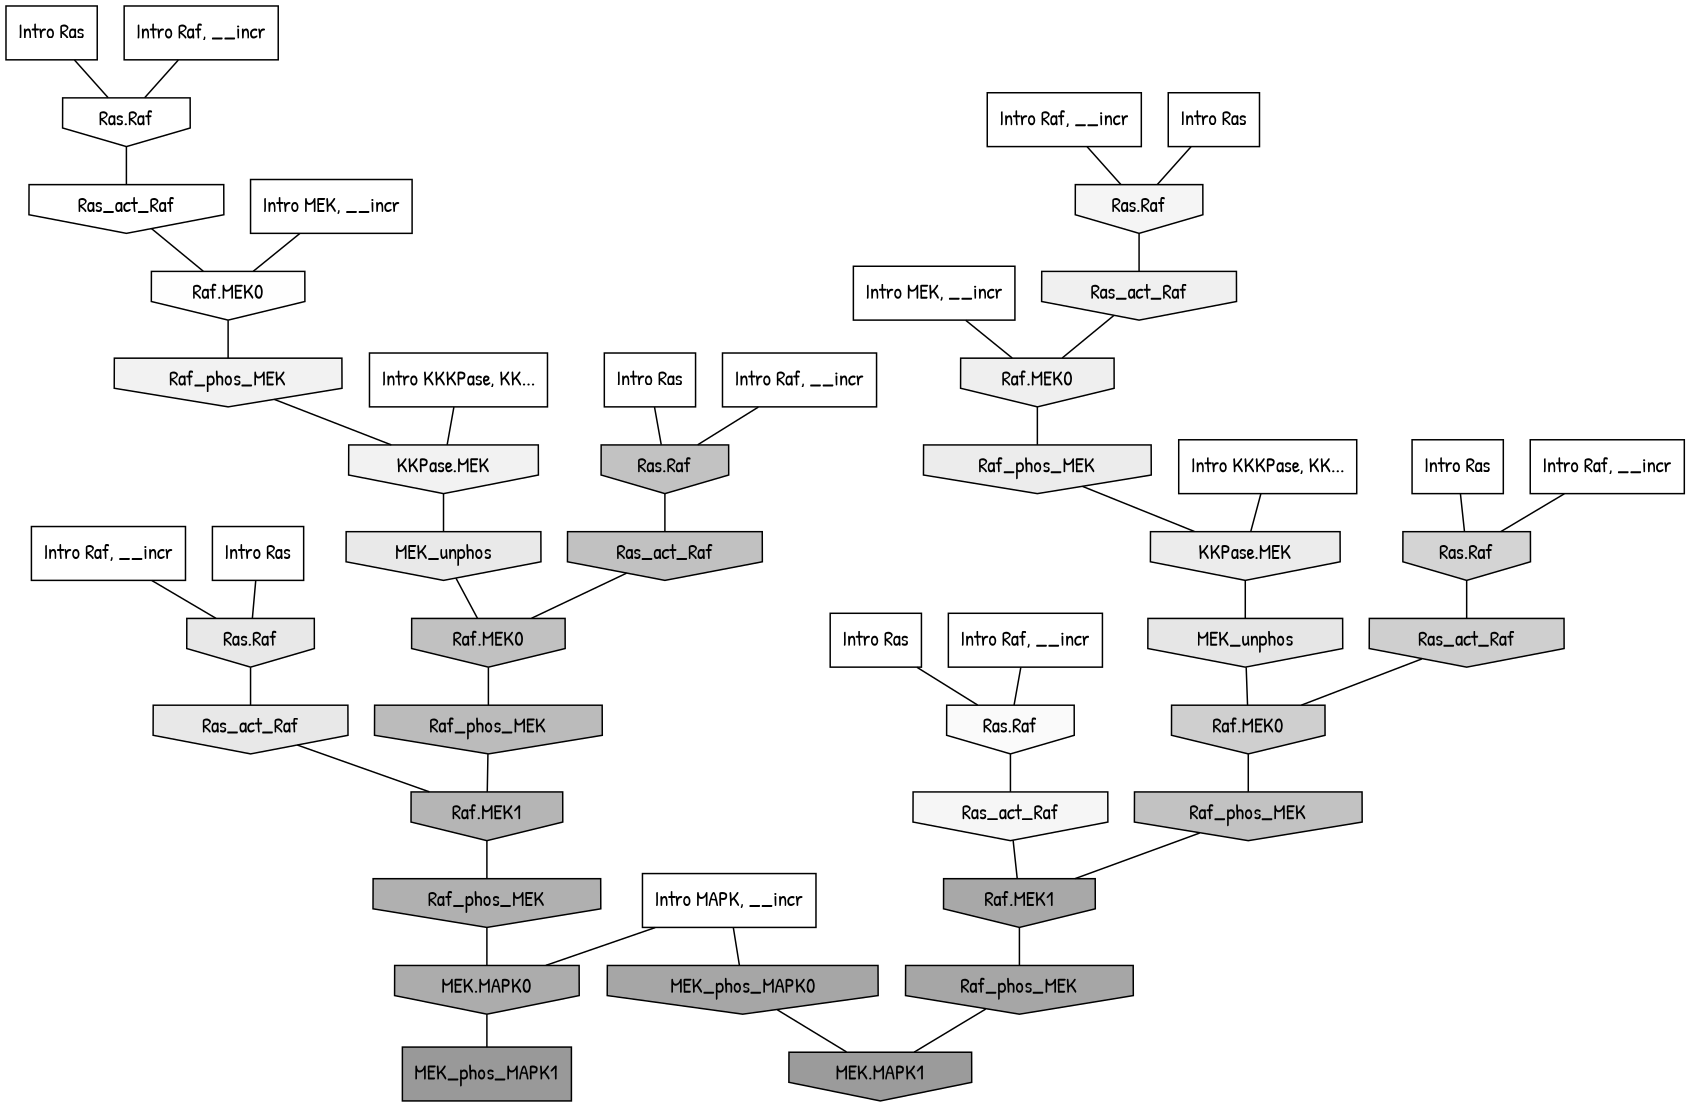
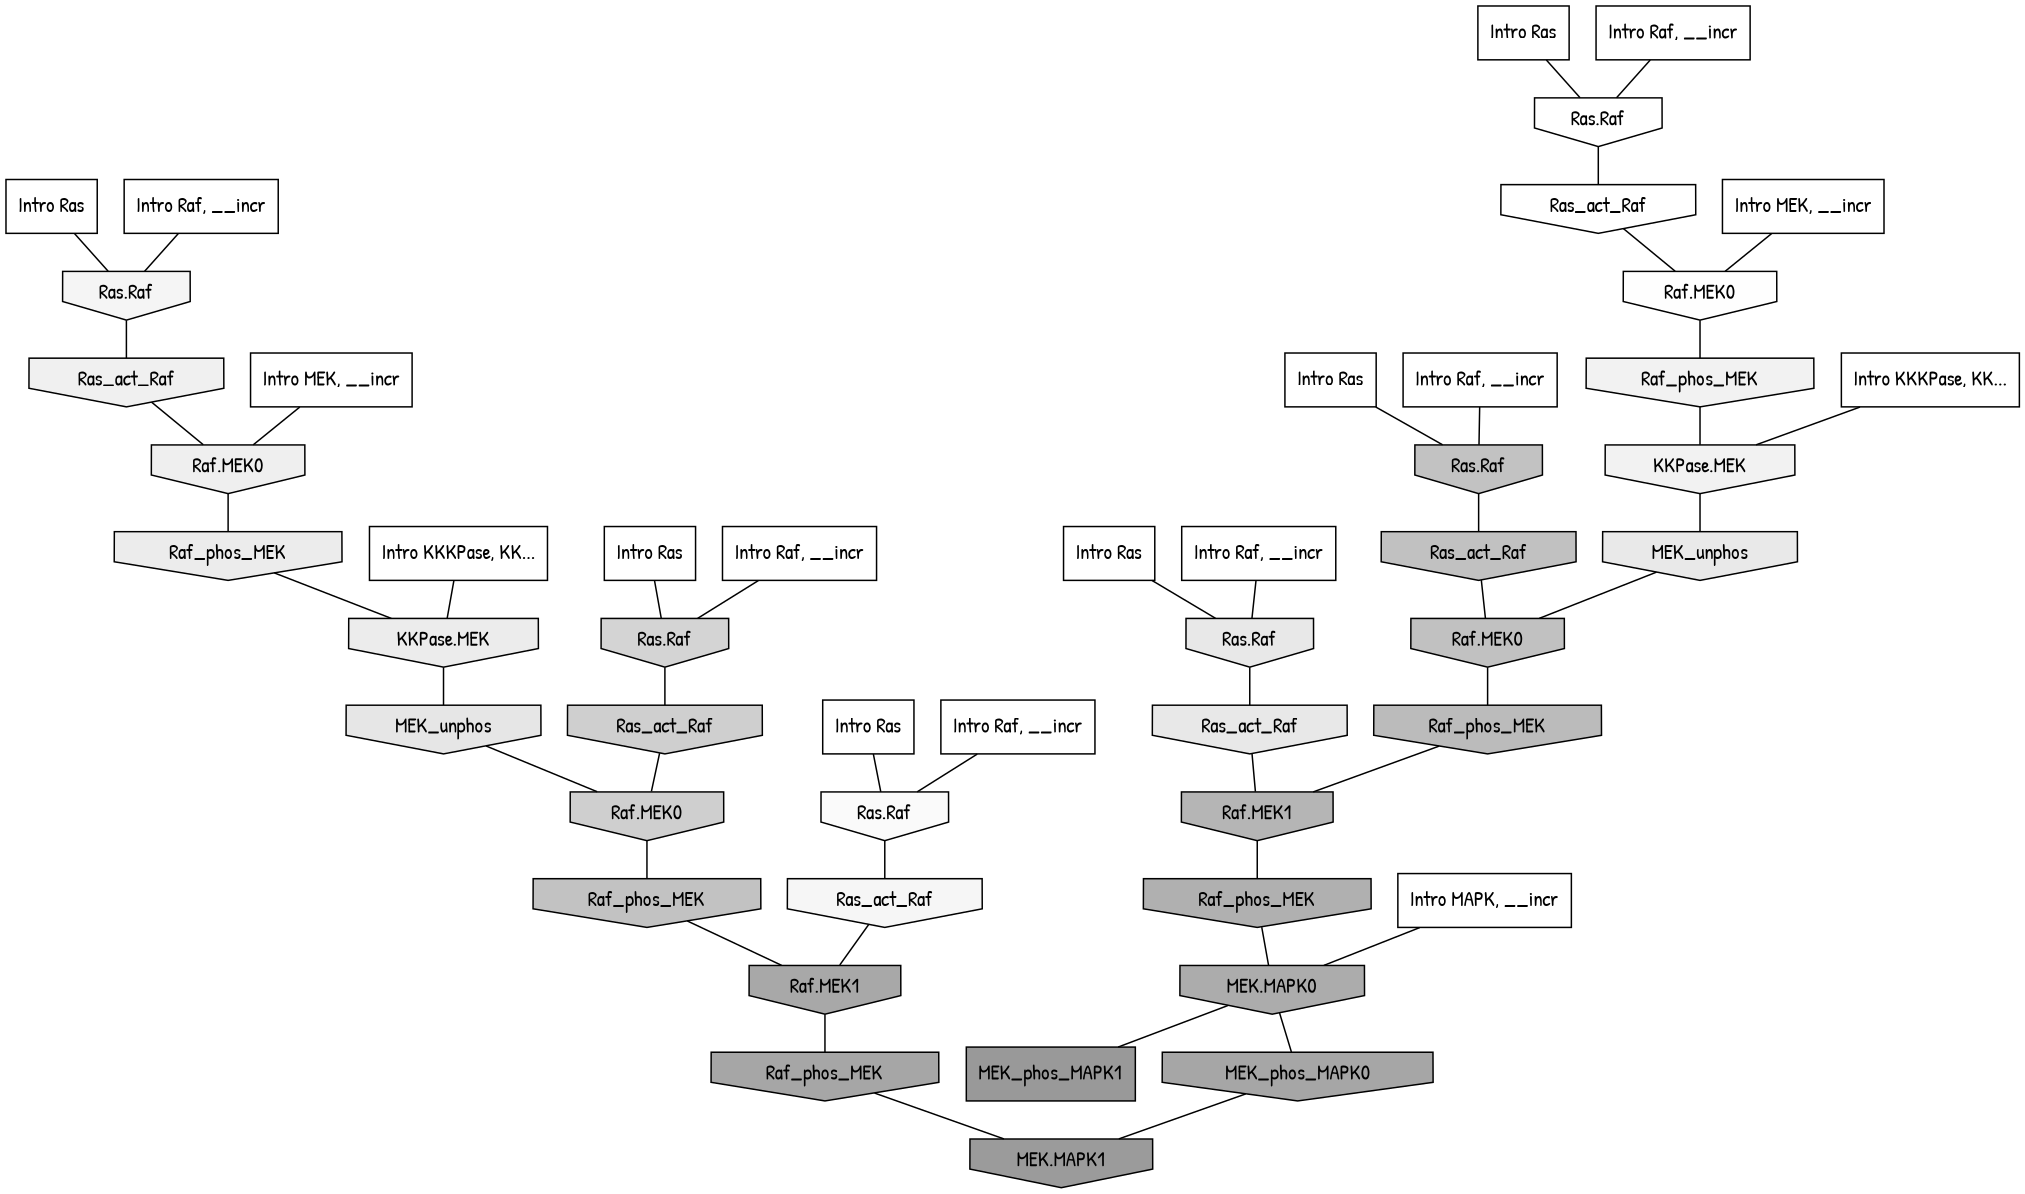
edge "Intro MAPK, __incr" -- "MEK_phos_MAPK0": now "MEK.MAPK0" -- "MEK_phos_MAPK0"
